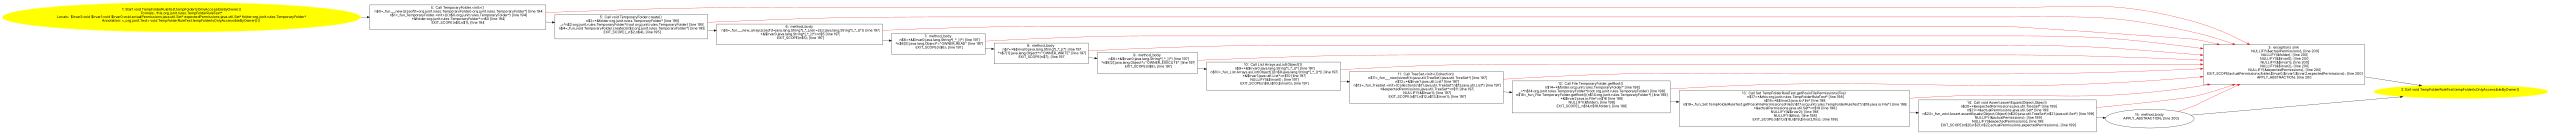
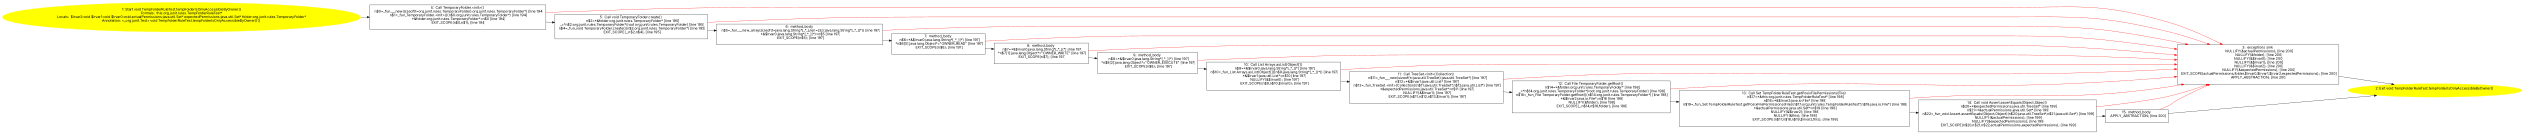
node "15:  method_body APPLY_ABSTRACTION; [line 200]": shape ellipse -> box
